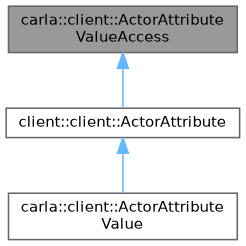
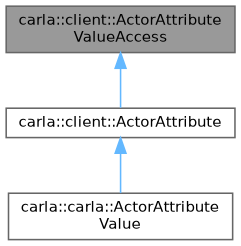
node "client::client::ActorAttribute": label "client::client::ActorAttribute" -> "carla::client::ActorAttribute"
node "carla::client::ActorAttribute Value": label "carla::client::ActorAttribute Value" -> "carla::carla::ActorAttribute Value"
